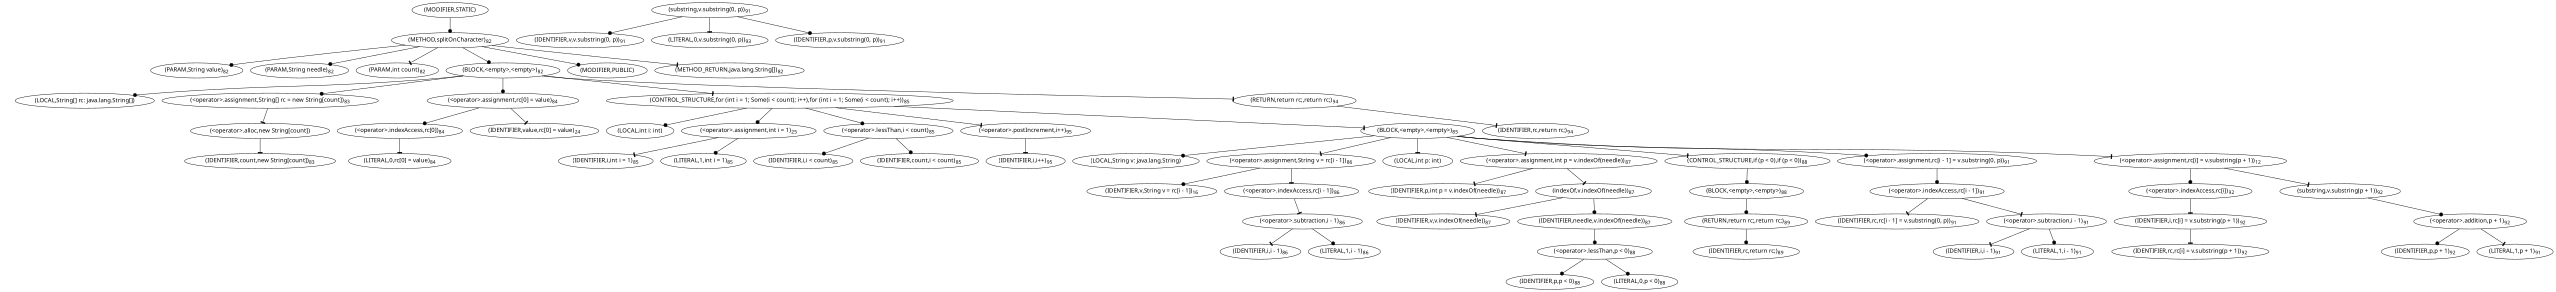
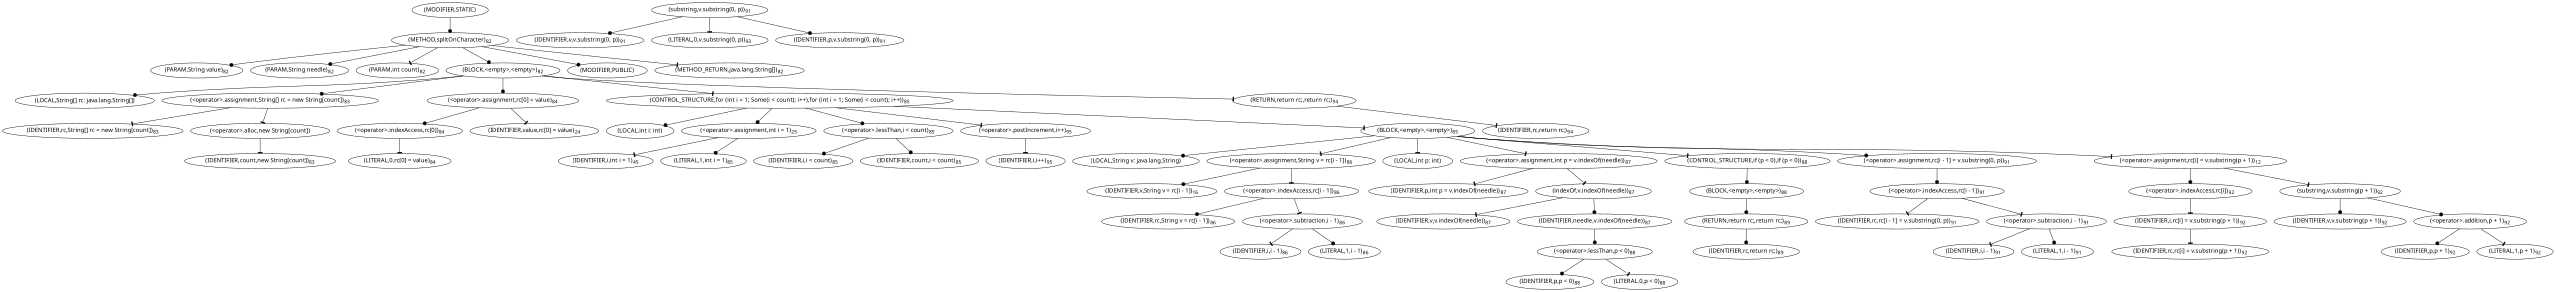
node "(IDENTIFIER,rc,String[] rc = new String[count])": added
node "(IDENTIFIER,i,int i = 1)": text "85" -> "45"
node "(IDENTIFIER,rc,String v = rc[i - 1])": added
node "(IDENTIFIER,v,v.substring(p + 1))": added
node "(LITERAL,1,p + 1)": text "91" -> "92"
edge "(<operator>.lessThan,p < 0)" -> "(LITERAL,0,p < 0)": arrowhead dot -> tee
